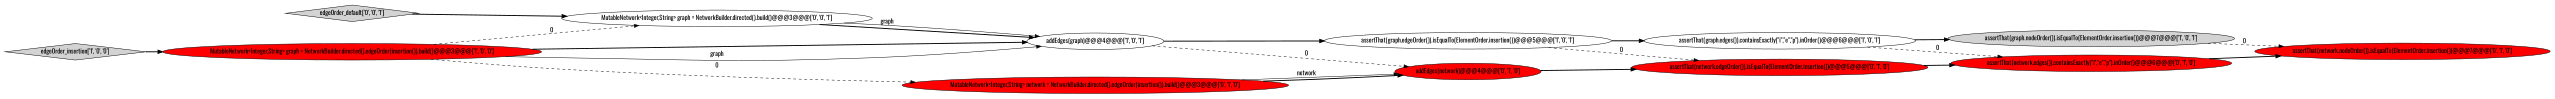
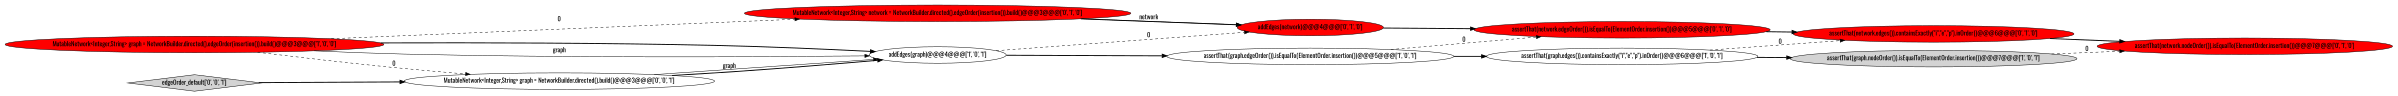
node "edgeOrder_insertion['1', '0', '0']": removed
